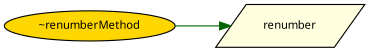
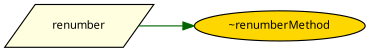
edge "~renumberMethod" -> "renumber": reversed
